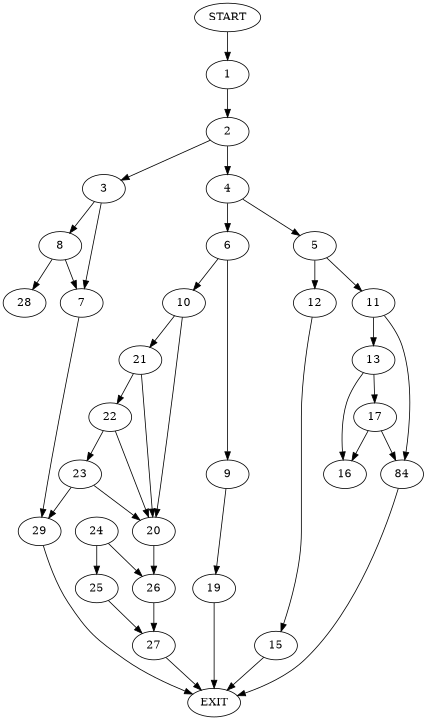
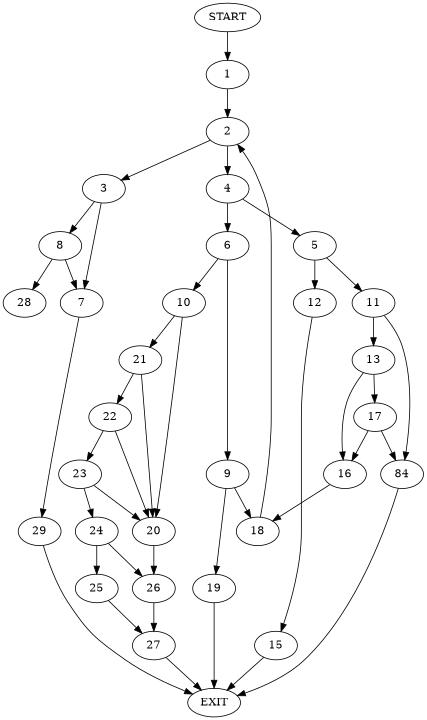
edge "23" -> "29": now "23" -> "24"
node "18": added
